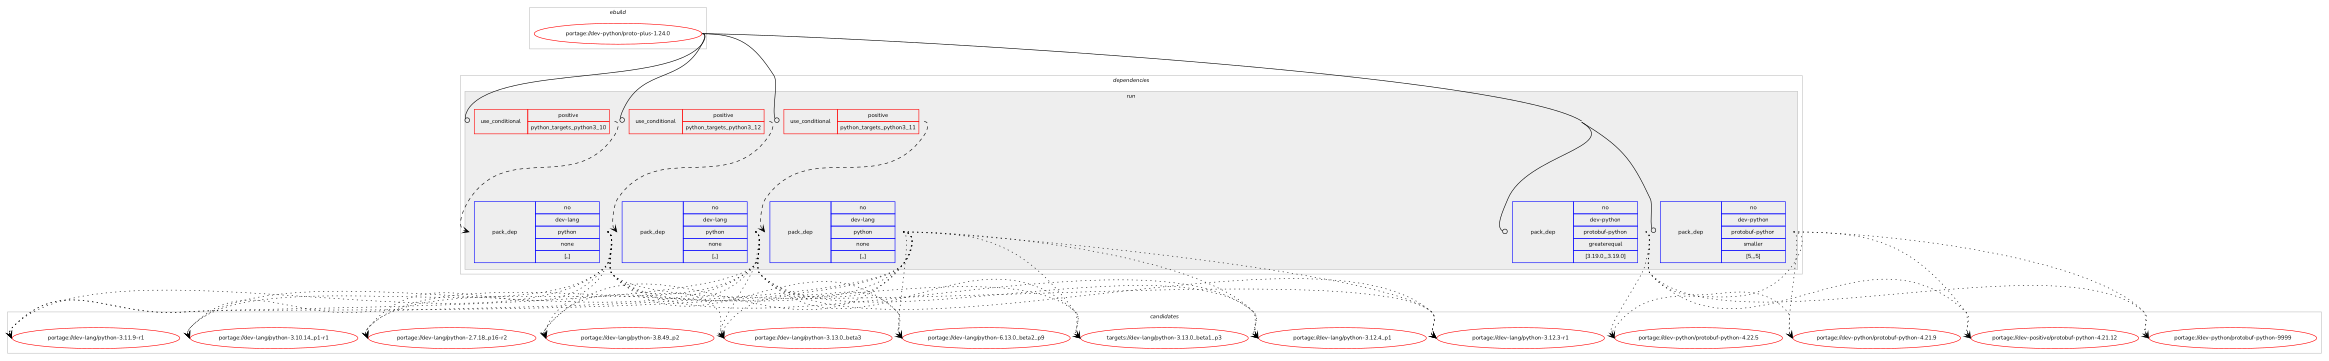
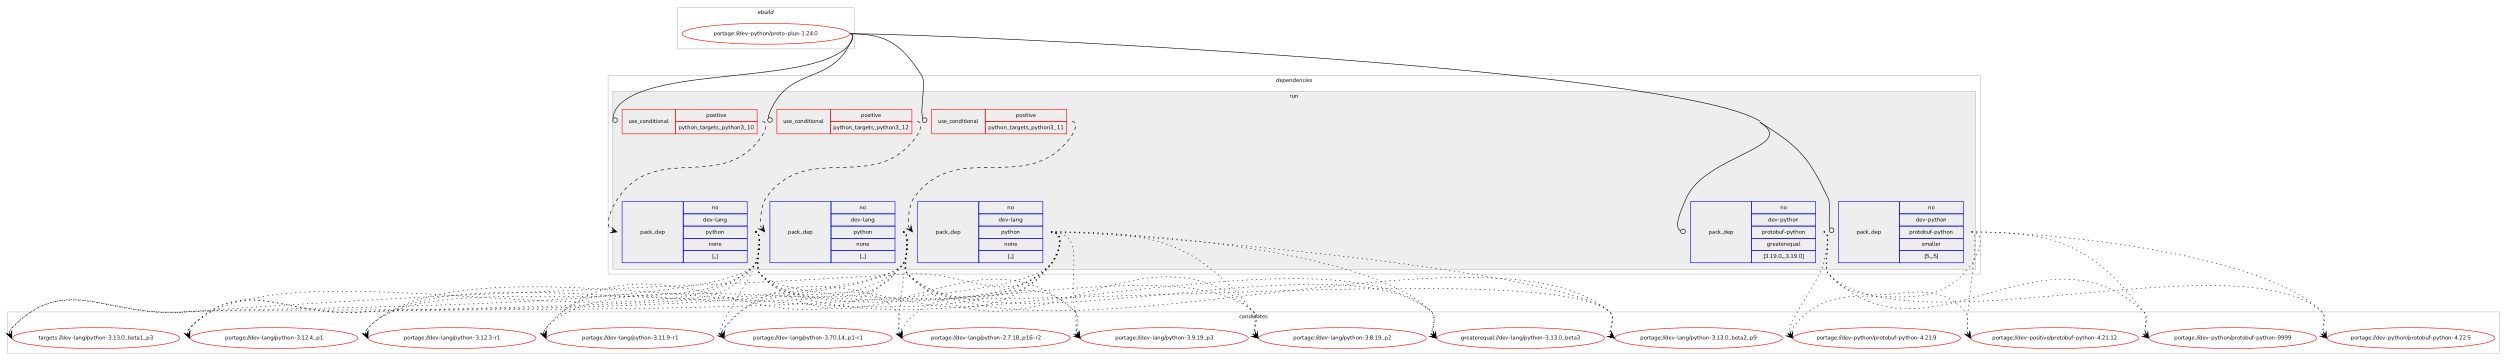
node "portage://dev-lang/python-3.10.14_p1-r1": label "portage://dev-lang/python-3.10.14_p1-r1" -> "portage://dev-lang/python-3.70.14_p1-r1"
node "portage://dev-lang/python-3.8.49_p2": label "portage://dev-lang/python-3.8.49_p2" -> "portage://dev-lang/python-3.8.19_p2"
node "portage://dev-lang/python-3.13.0_beta3": label "portage://dev-lang/python-3.13.0_beta3" -> "greaterequal://dev-lang/python-3.13.0_beta3"
node "portage://dev-lang/python-6.13.0_beta2_p9": label "portage://dev-lang/python-6.13.0_beta2_p9" -> "portage://dev-lang/python-3.13.0_beta2_p9"
node "portage://dev-lang/python-3.9.19_p3": added
